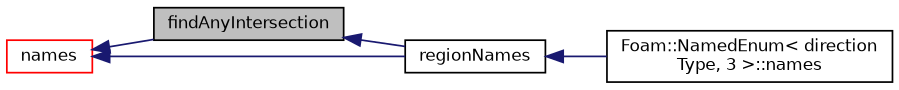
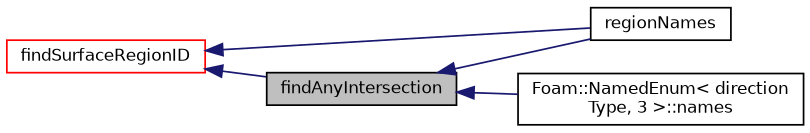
node "names": label "names" -> "findSurfaceRegionID"
edge "Foam::NamedEnum< direction Type, 3 >::names" -> "regionNames": now "Foam::NamedEnum< direction Type, 3 >::names" -> "findAnyIntersection"
